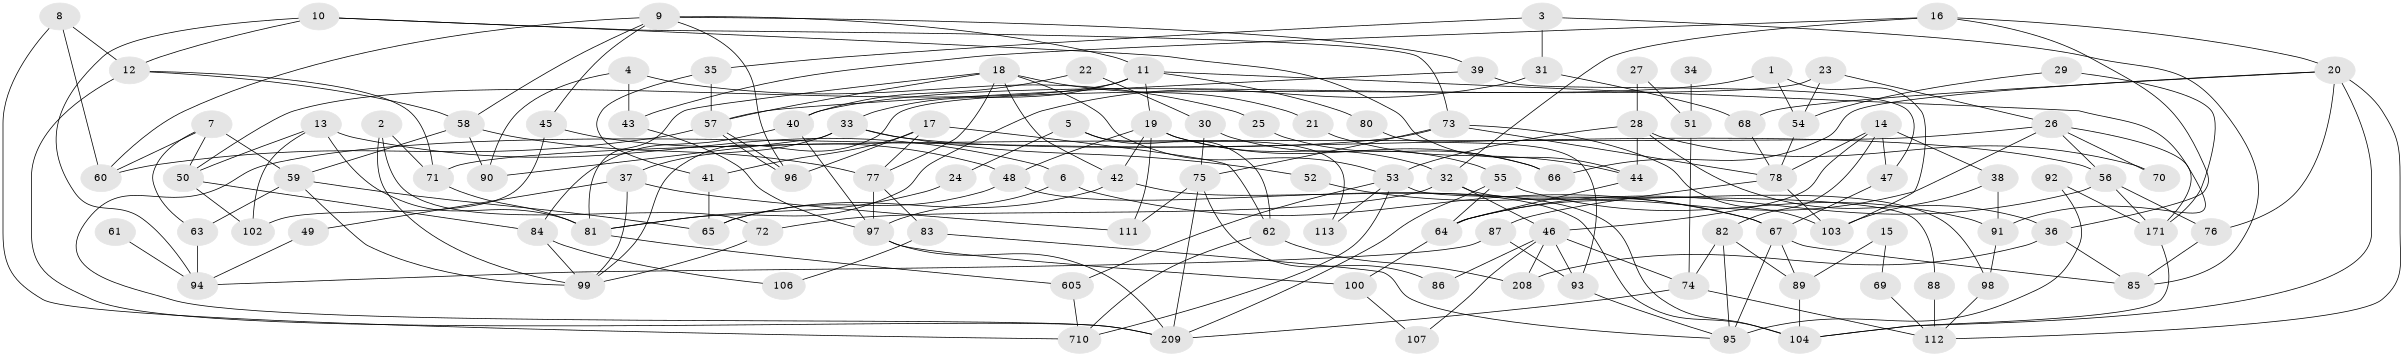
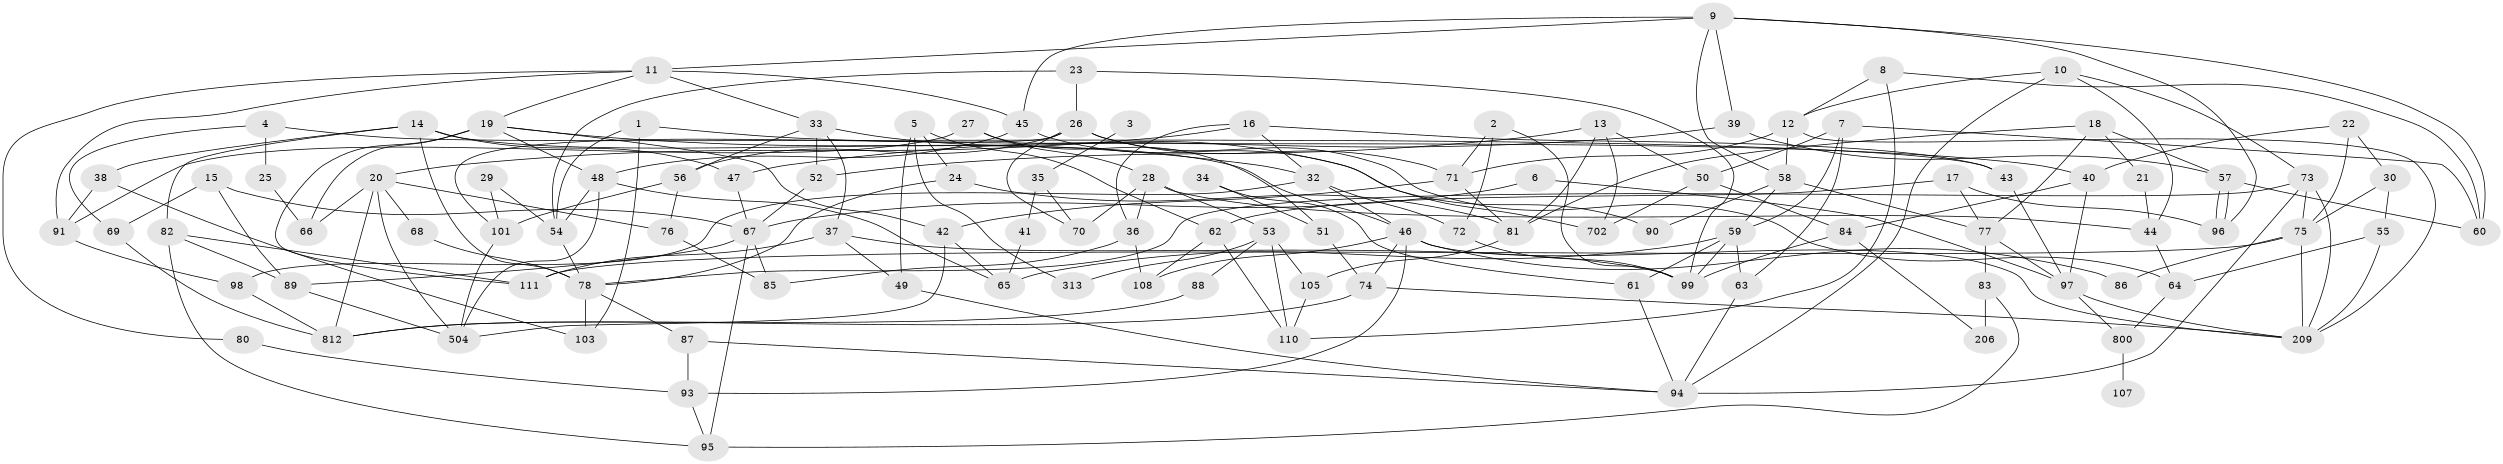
edge "3" -- "85": removed
node "31": removed
edge "11" -- "50": now "11" -- "45"
edge "35" -- "57": now "35" -- "70"
edge "4" -- "90": now "4" -- "69"
edge "18" -- "42": now "71" -- "42"
edge "13" -- "6": now "13" -- "52"
edge "17" -- "41": removed
edge "18" -- "53": removed
edge "73" -- "103": now "73" -- "94"
node "92": removed
edge "22" -- "75": added
edge "48" -- "54": added
edge "5" -- "49": added
edge "56" -- "64": removed
edge "55" -- "91": now "27" -- "91"
edge "15" -- "67": added
node "102": label "102" -> "702"
node "113": label "113" -> "313"
node "171": label "171" -> "101"
edge "24" -- "78": added
edge "34" -- "61": added
edge "59" -- "61": added
edge "82" -- "74": now "82" -- "111"
edge "46" -- "107": now "46" -- "209"
node "106": label "106" -> "206"
node "605": label "605" -> "105"
node "100": label "100" -> "800"
node "208": label "208" -> "108"
node "710": label "710" -> "110"
node "104": label "104" -> "504"
node "112": label "112" -> "812"
